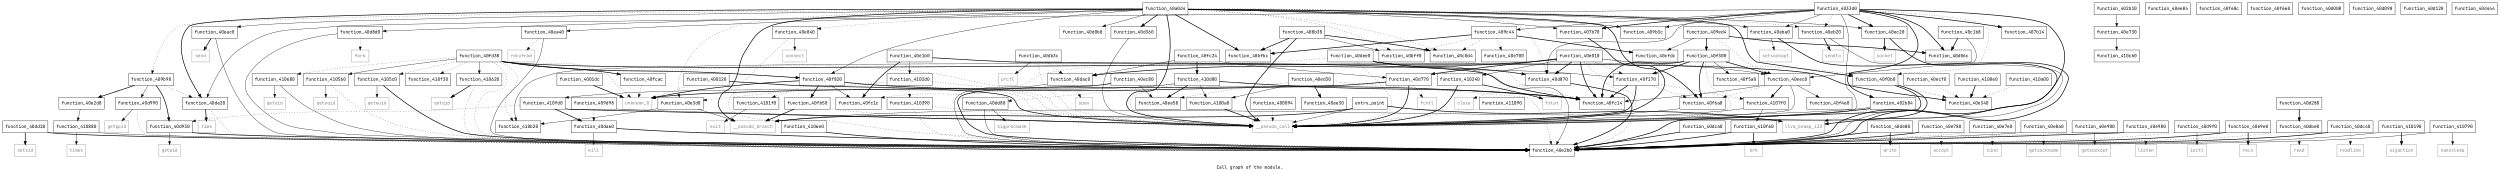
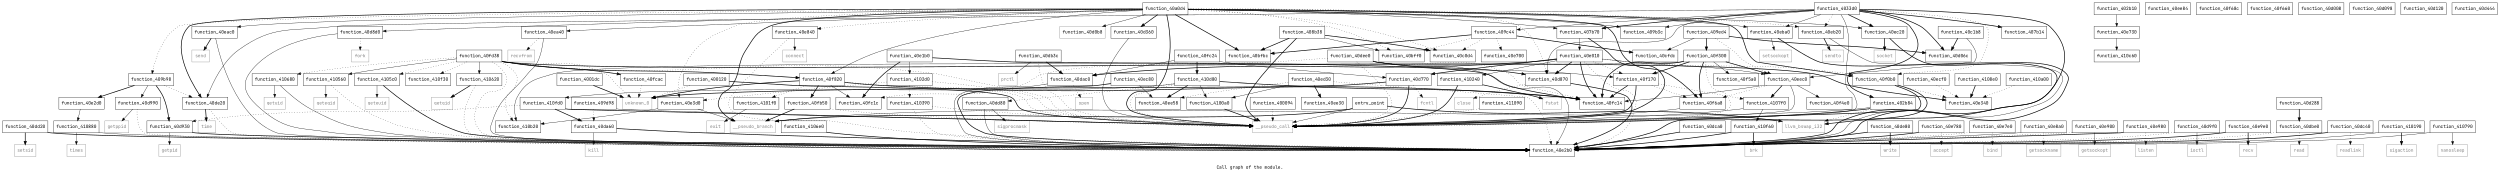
edge "function_407b70" -> "function_40e010": added
edge "function_40db3c" -> "function_40dac0": style dotted -> bold
